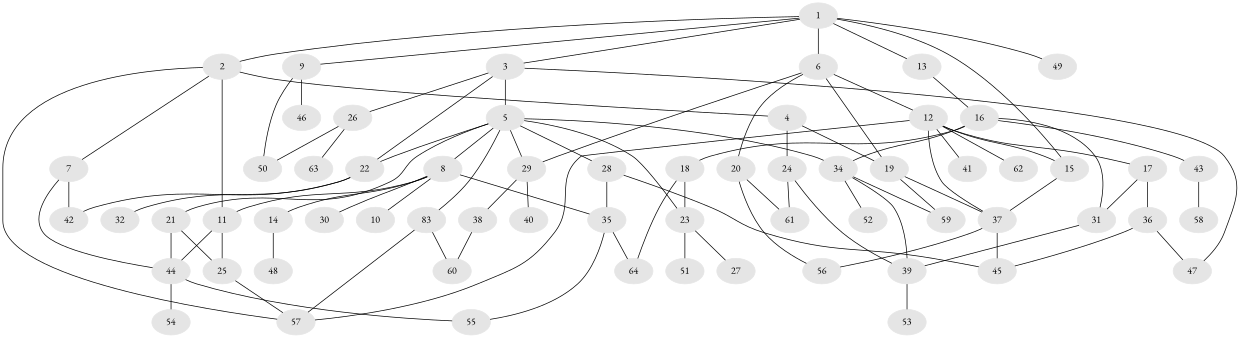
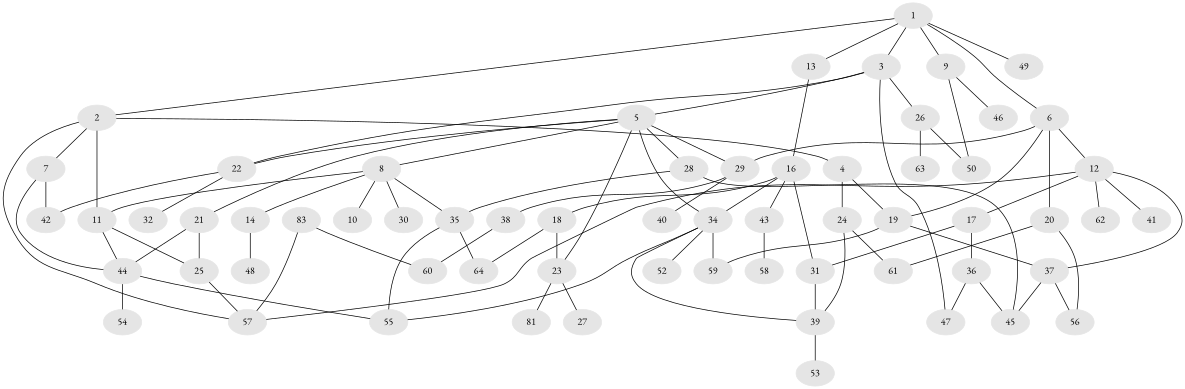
node "15": removed
edge "5" -- "83": removed
node "51": label "51" -> "81"
edge "34" -- "55": added
